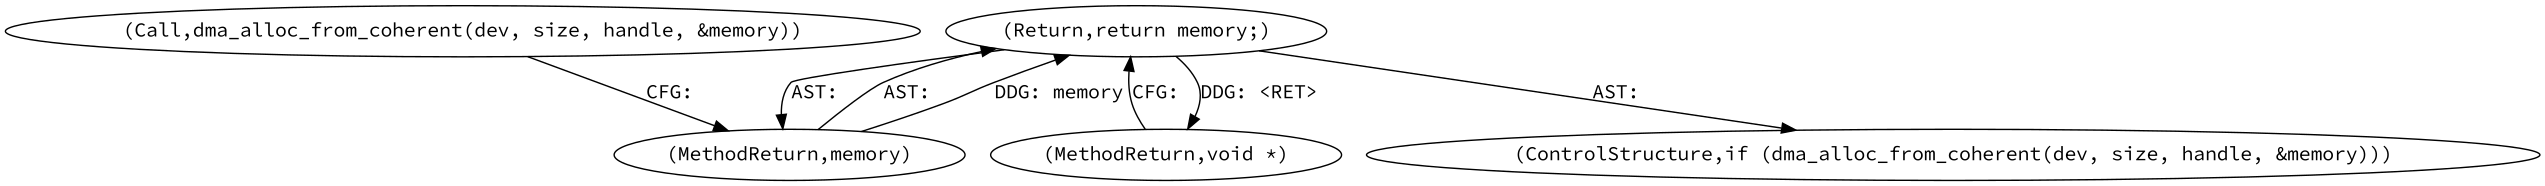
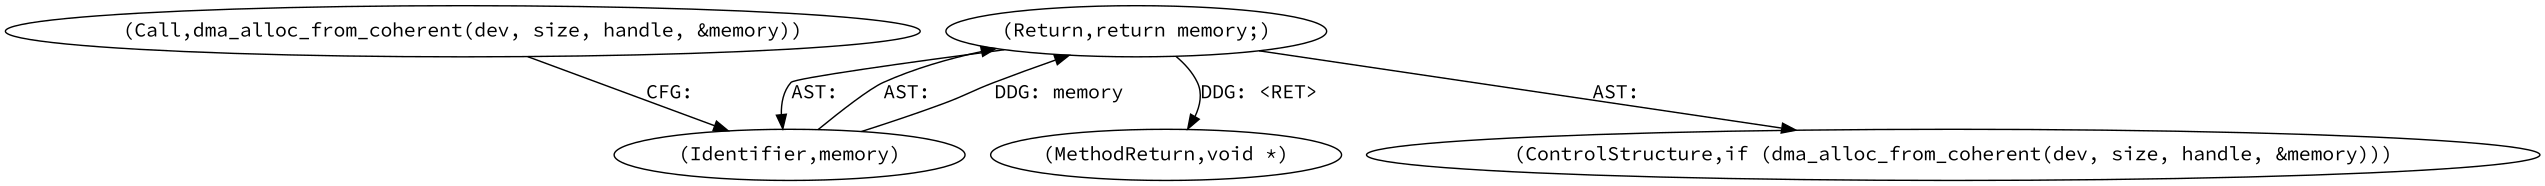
edge "(MethodReturn,void *)" -> "(Return,return memory;)": removed, label "CFG:"
node "(MethodReturn,memory)": label "(MethodReturn,memory)" -> "(Identifier,memory)"
